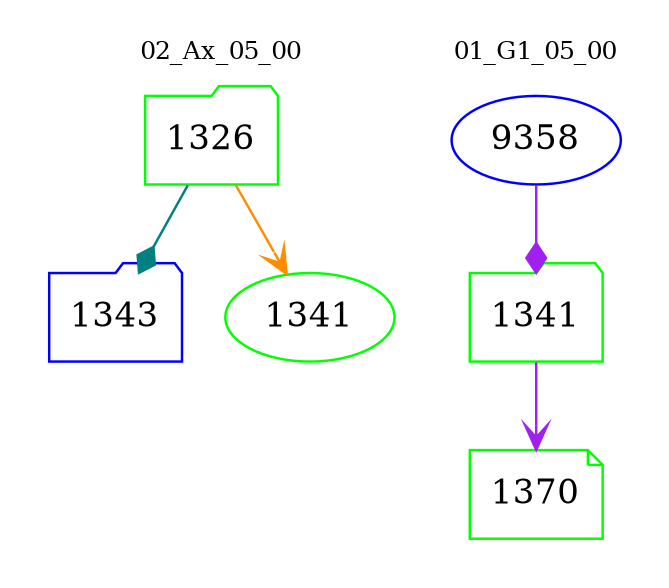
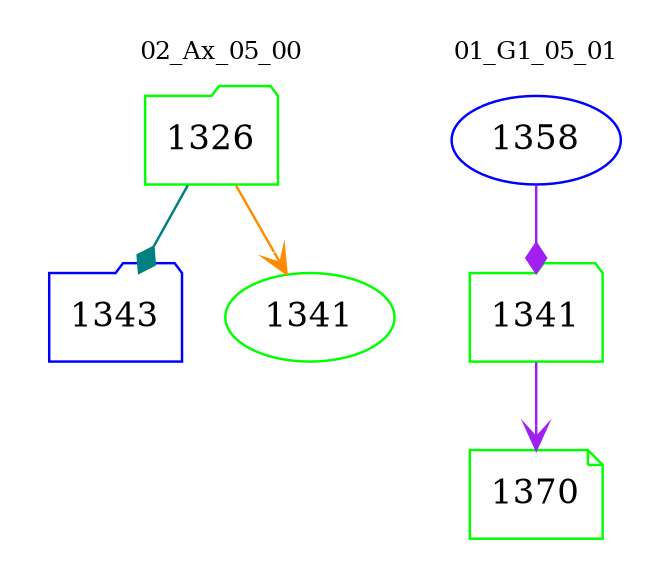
cluster "01_G1_05_00": label "01_G1_05_00" -> "01_G1_05_01"
node "9358": label "9358" -> "1358"
